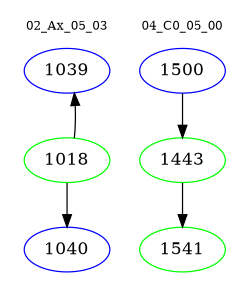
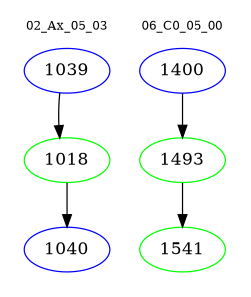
cluster "04_C0_05_00": label "04_C0_05_00" -> "06_C0_05_00"
node "1500": label "1500" -> "1400"
edge "1018" -> "1039": reversed
node "1443": label "1443" -> "1493"
